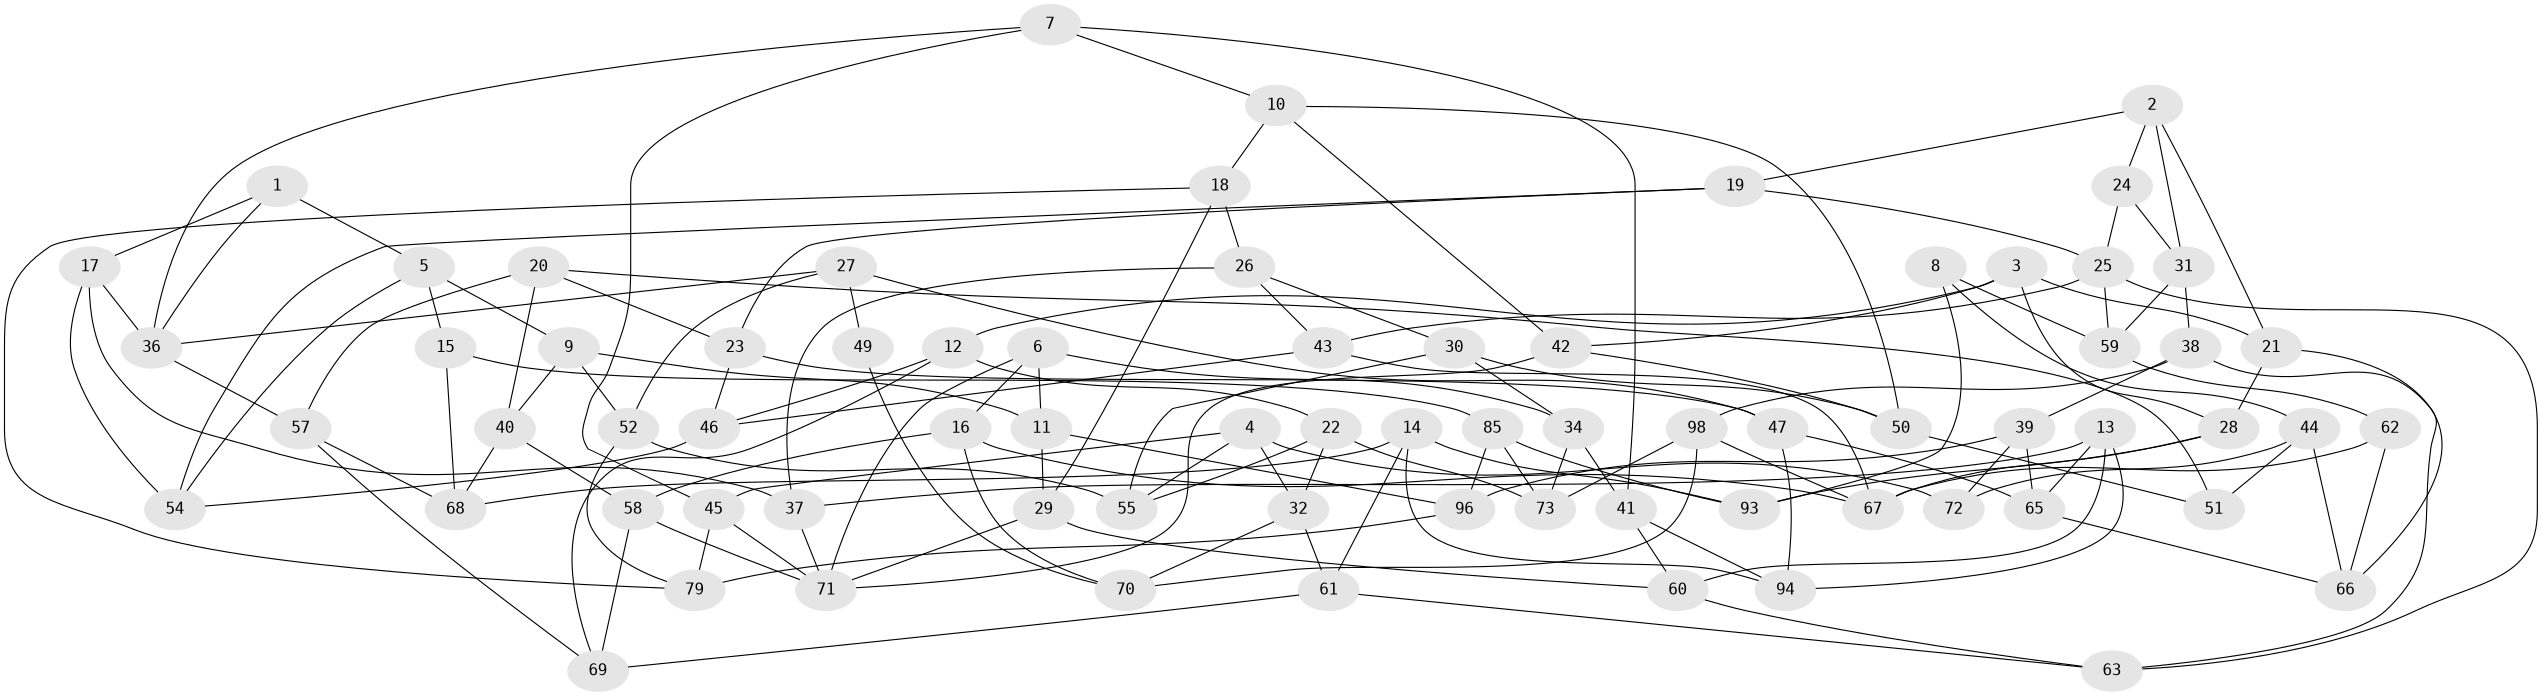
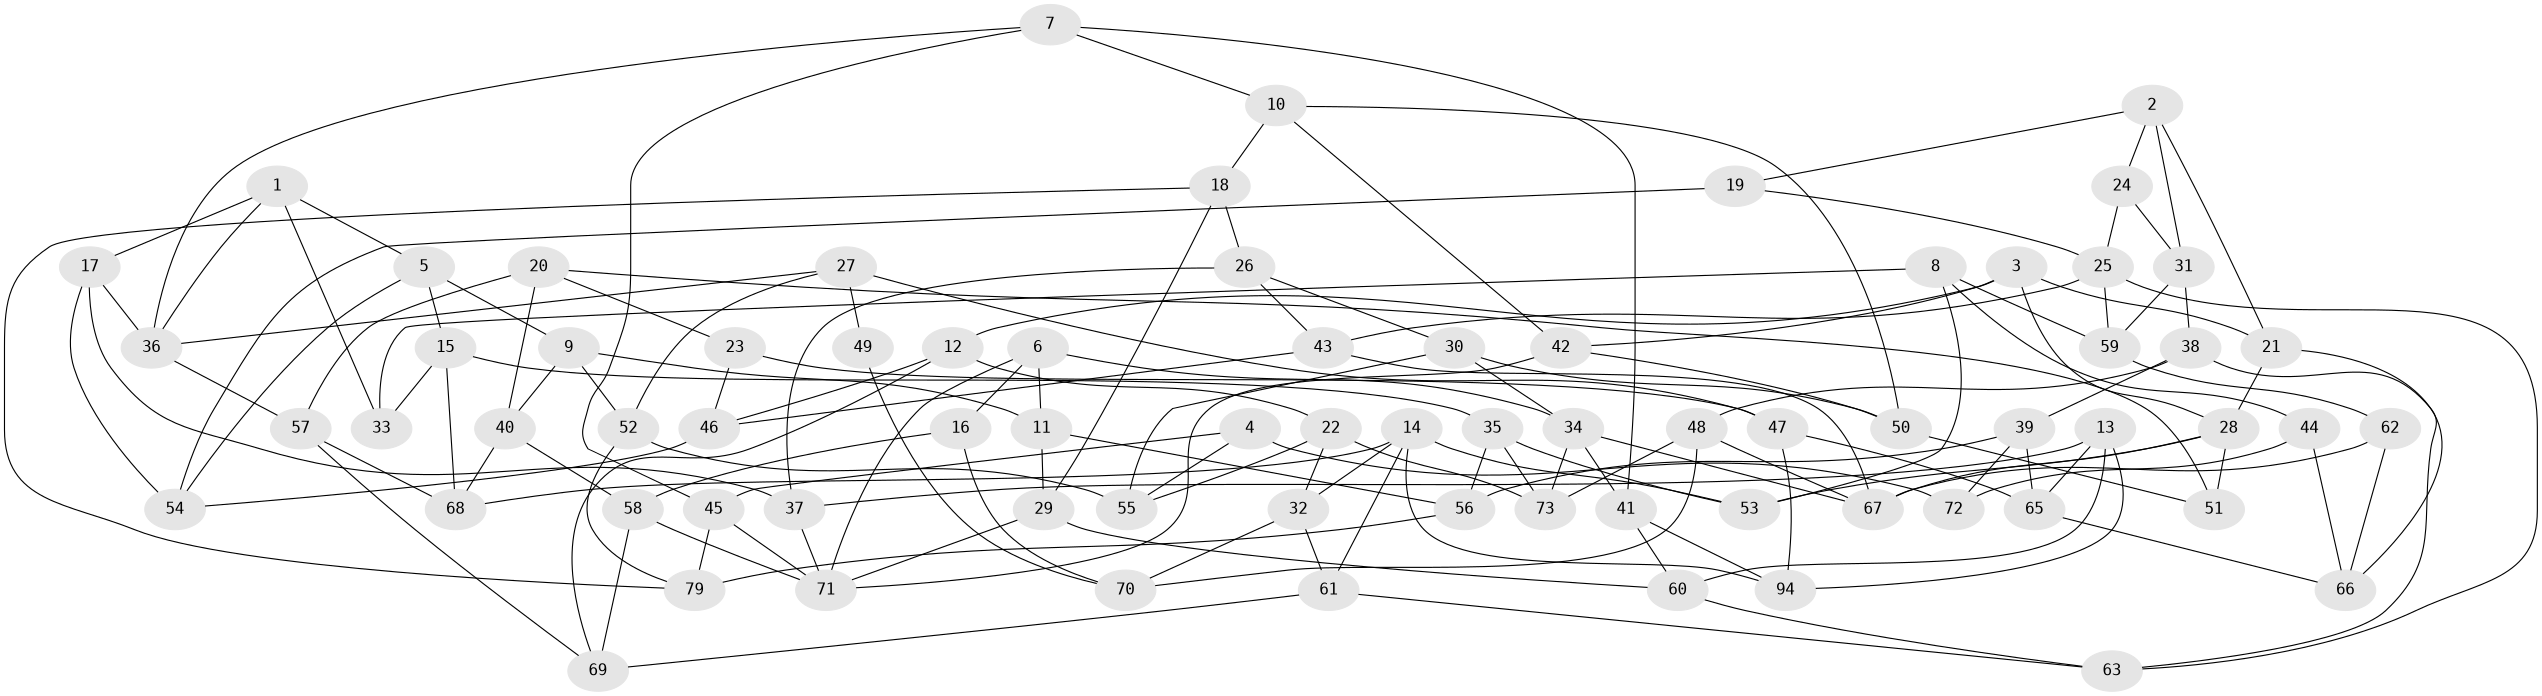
edge "19" -- "23": removed
node "33": added
node "85": label "85" -> "35"
node "98": label "98" -> "48"
edge "4" -- "32": now "14" -- "32"
edge "44" -- "51": now "28" -- "51"
edge "16" -- "67": now "34" -- "67"
node "96": label "96" -> "56"
node "93": label "93" -> "53"
